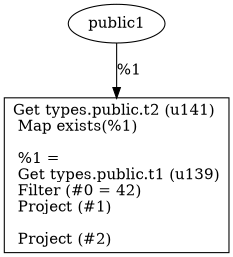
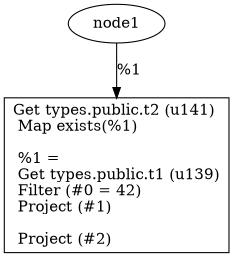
node "public1": label "public1" -> "node1"
